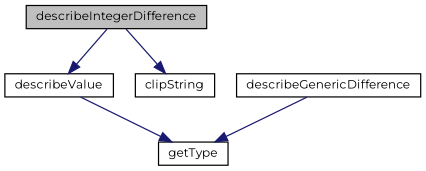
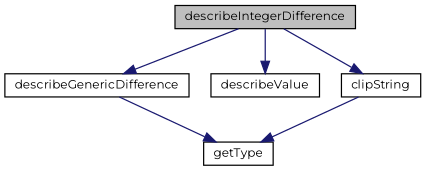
edge "describeIntegerDifference" -> "describeGenericDifference": added
edge "describeValue" -> "getType": now "clipString" -> "getType"
